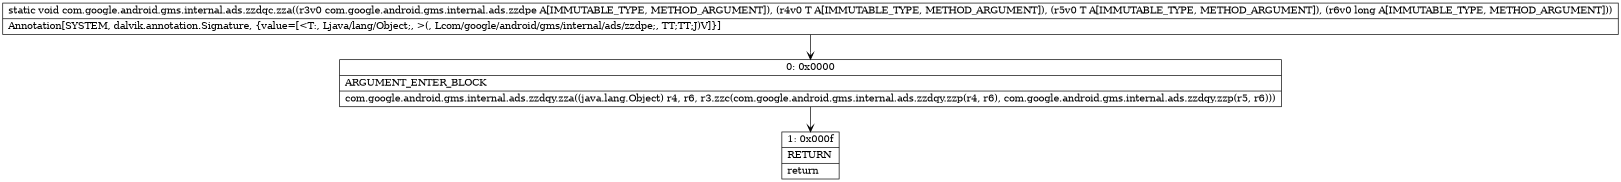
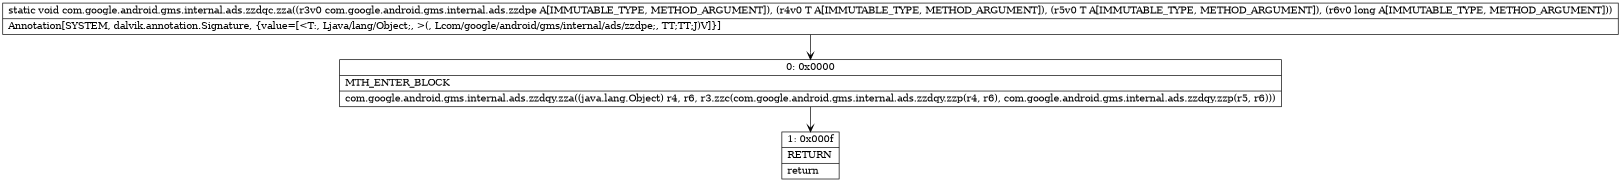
node "0: 0x0000": text "ARGUMENT_ENTER_BLOCK" -> "MTH_ENTER_BLOCK"
